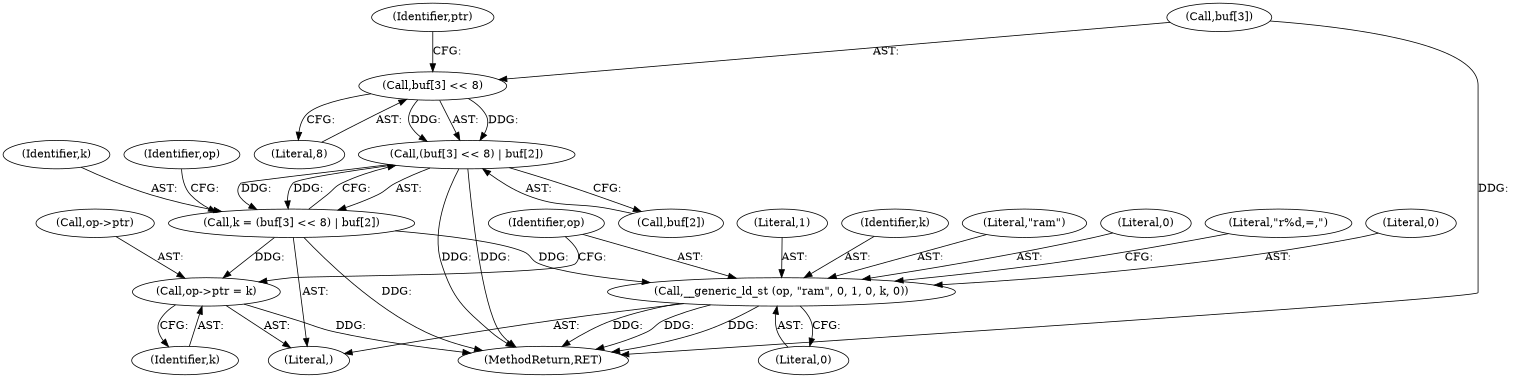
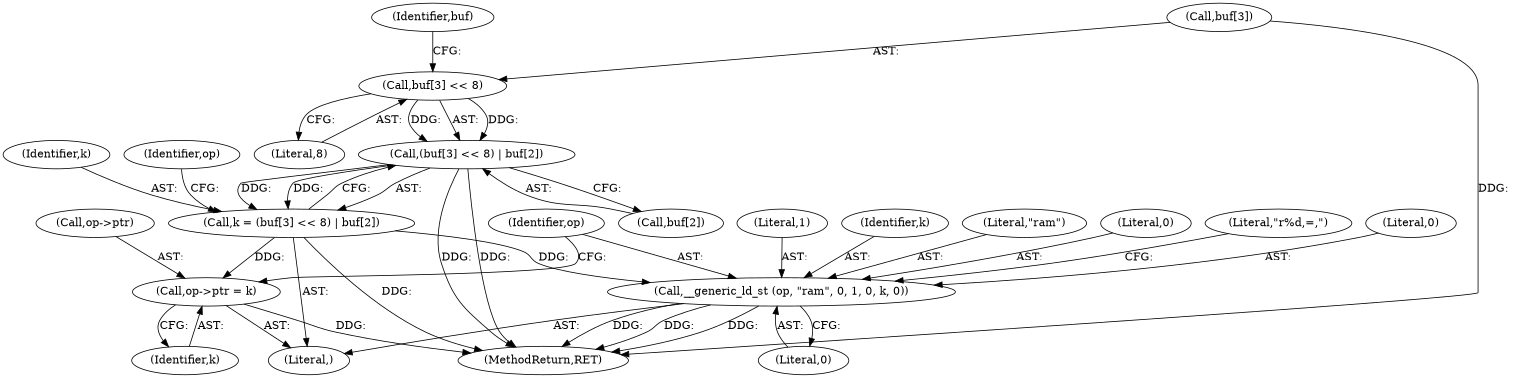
node "(Identifier,ptr)": label "(Identifier,ptr)" -> "(Identifier,buf)"
